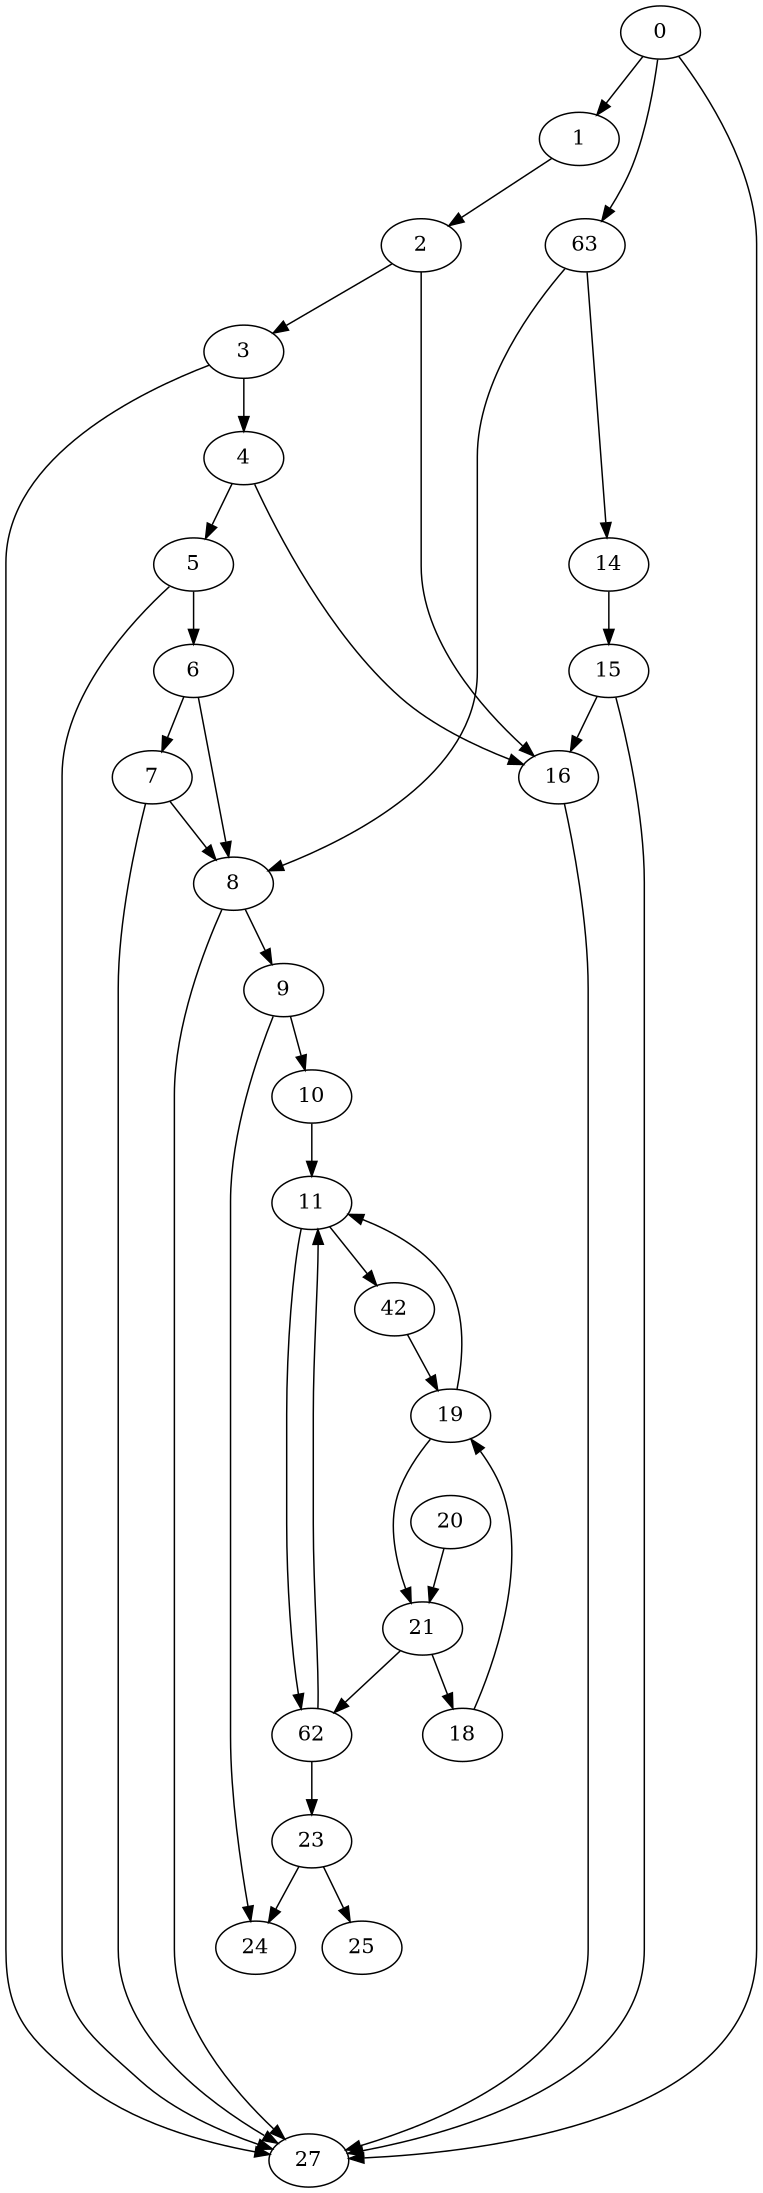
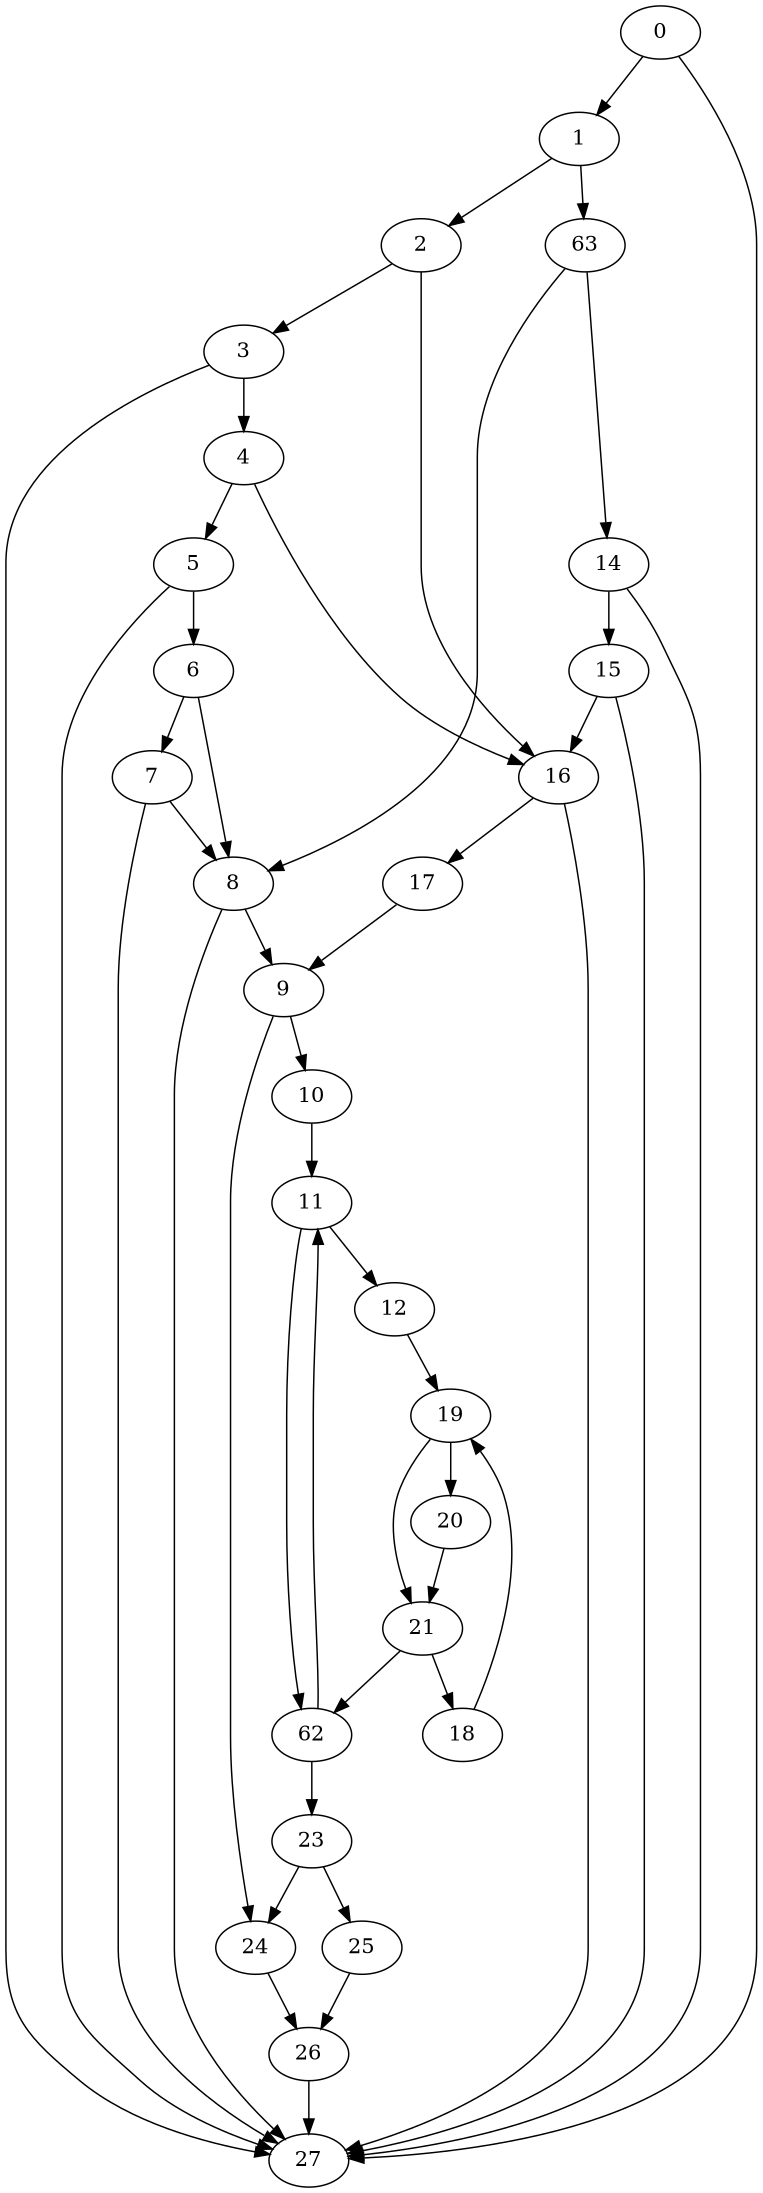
edge "0" -> "63": now "1" -> "63"
node "17": added
edge "19" -> "11": now "19" -> "20"
node "42": label "42" -> "12"
edge "14" -> "27": added
node "26": added
